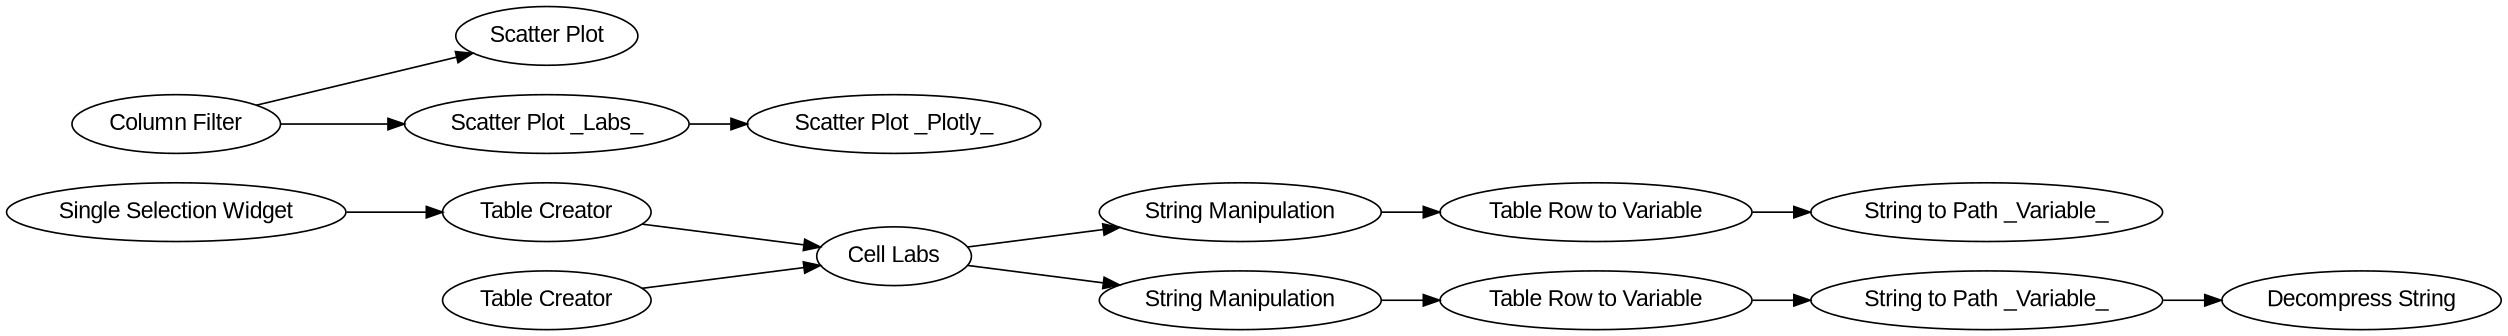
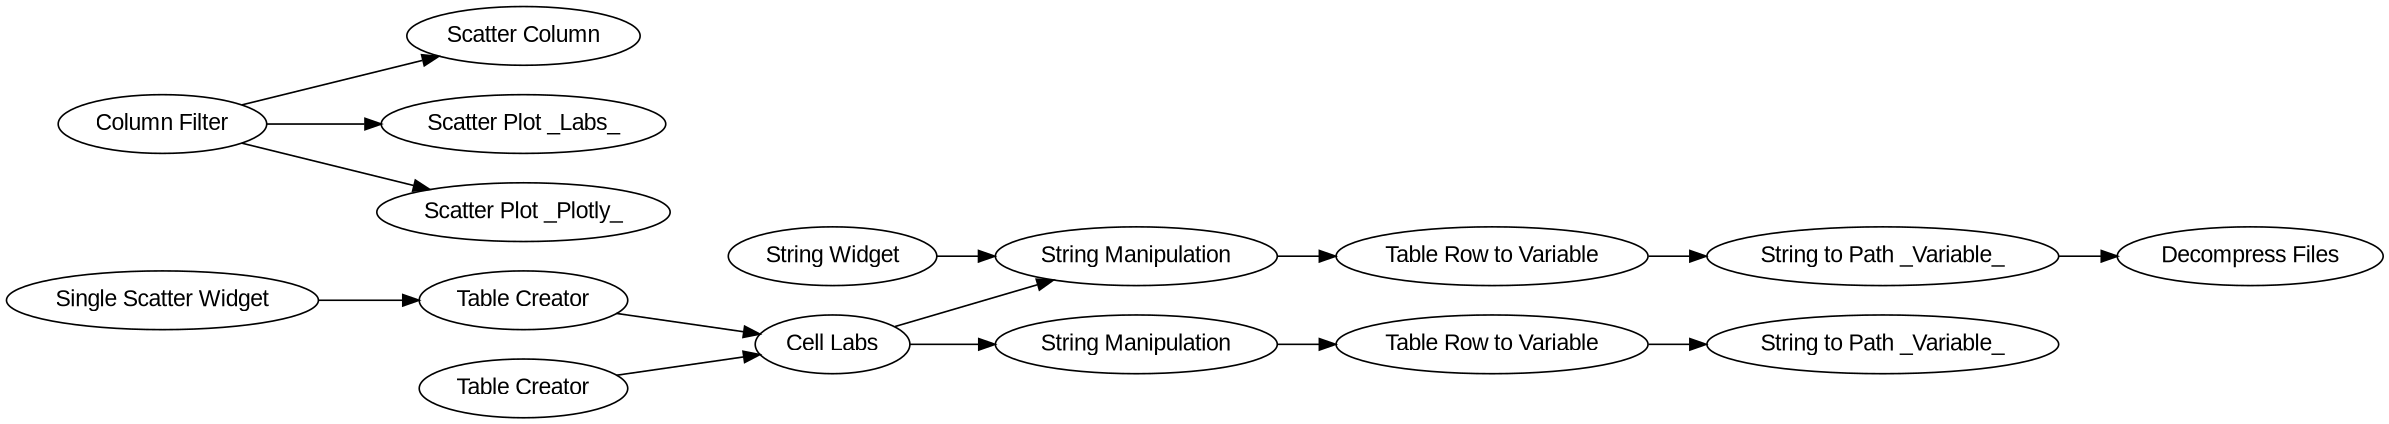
node "Scatter Plot": label "Scatter Plot" -> "Scatter Column"
edge "Scatter Plot _Labs_" -> "Scatter Plot _Plotly_": now "Column Filter" -> "Scatter Plot _Plotly_"
node "Single Selection Widget": label "Single Selection Widget" -> "Single Scatter Widget"
node "String Widget": added
node "Decompress String": label "Decompress String" -> "Decompress Files"
